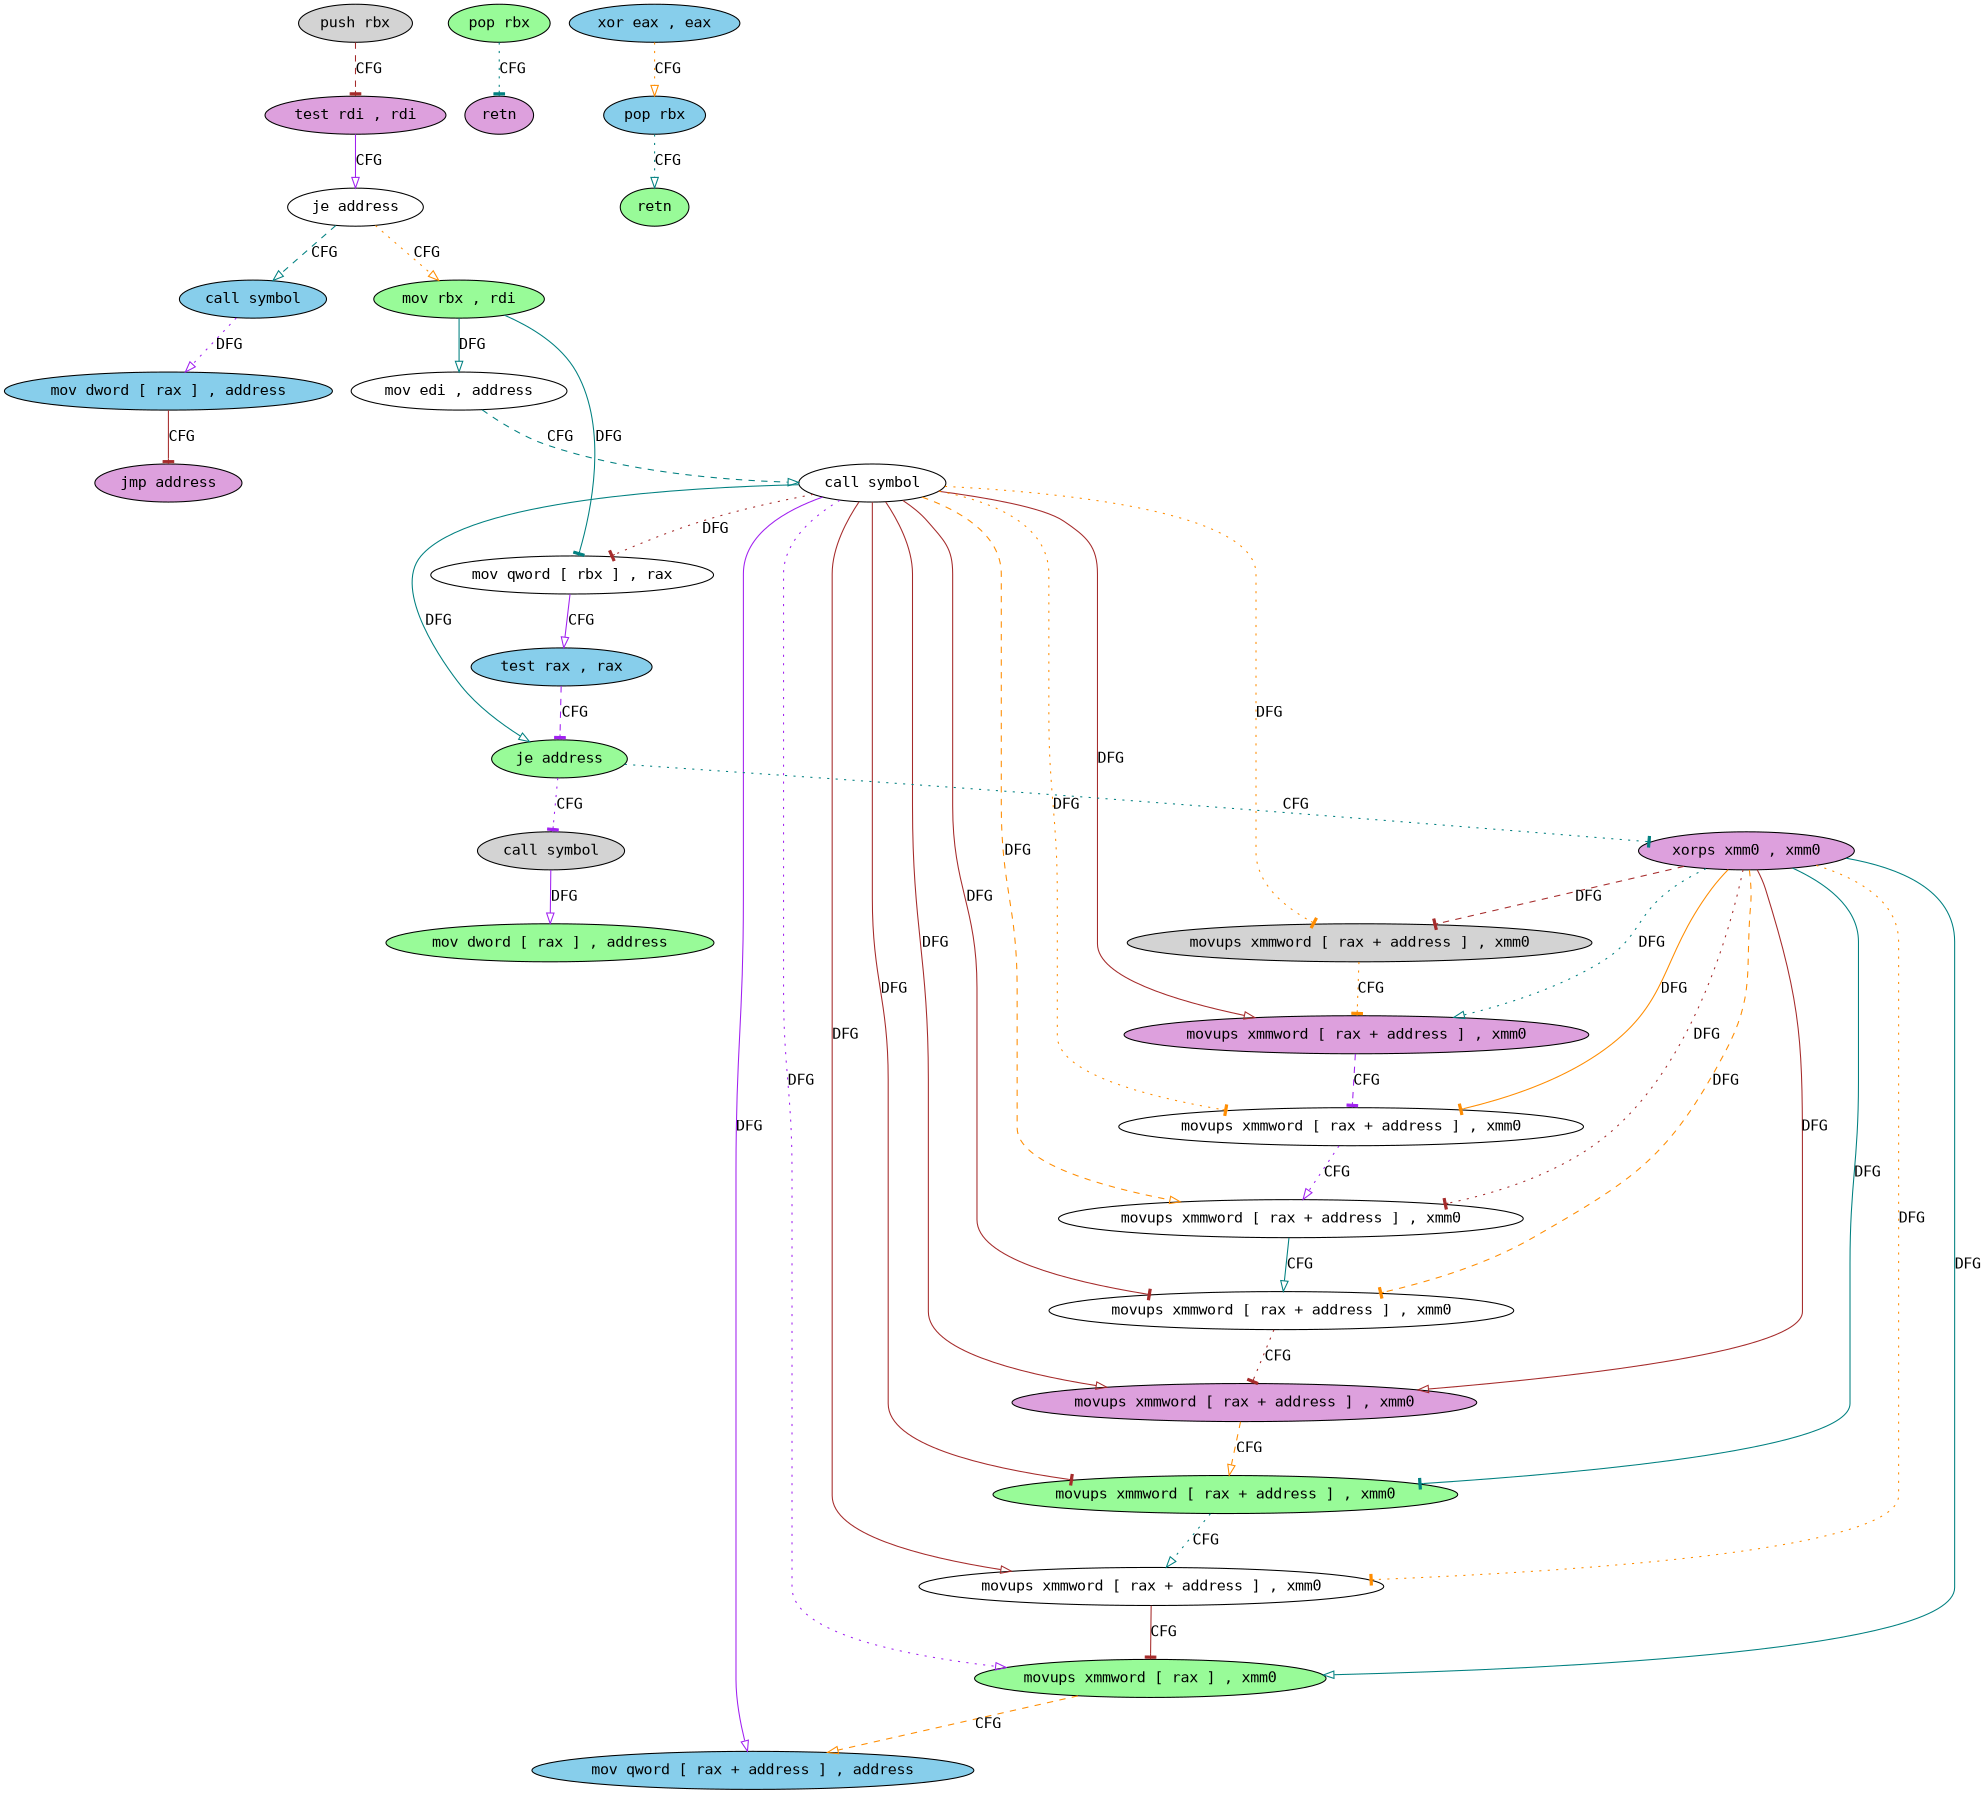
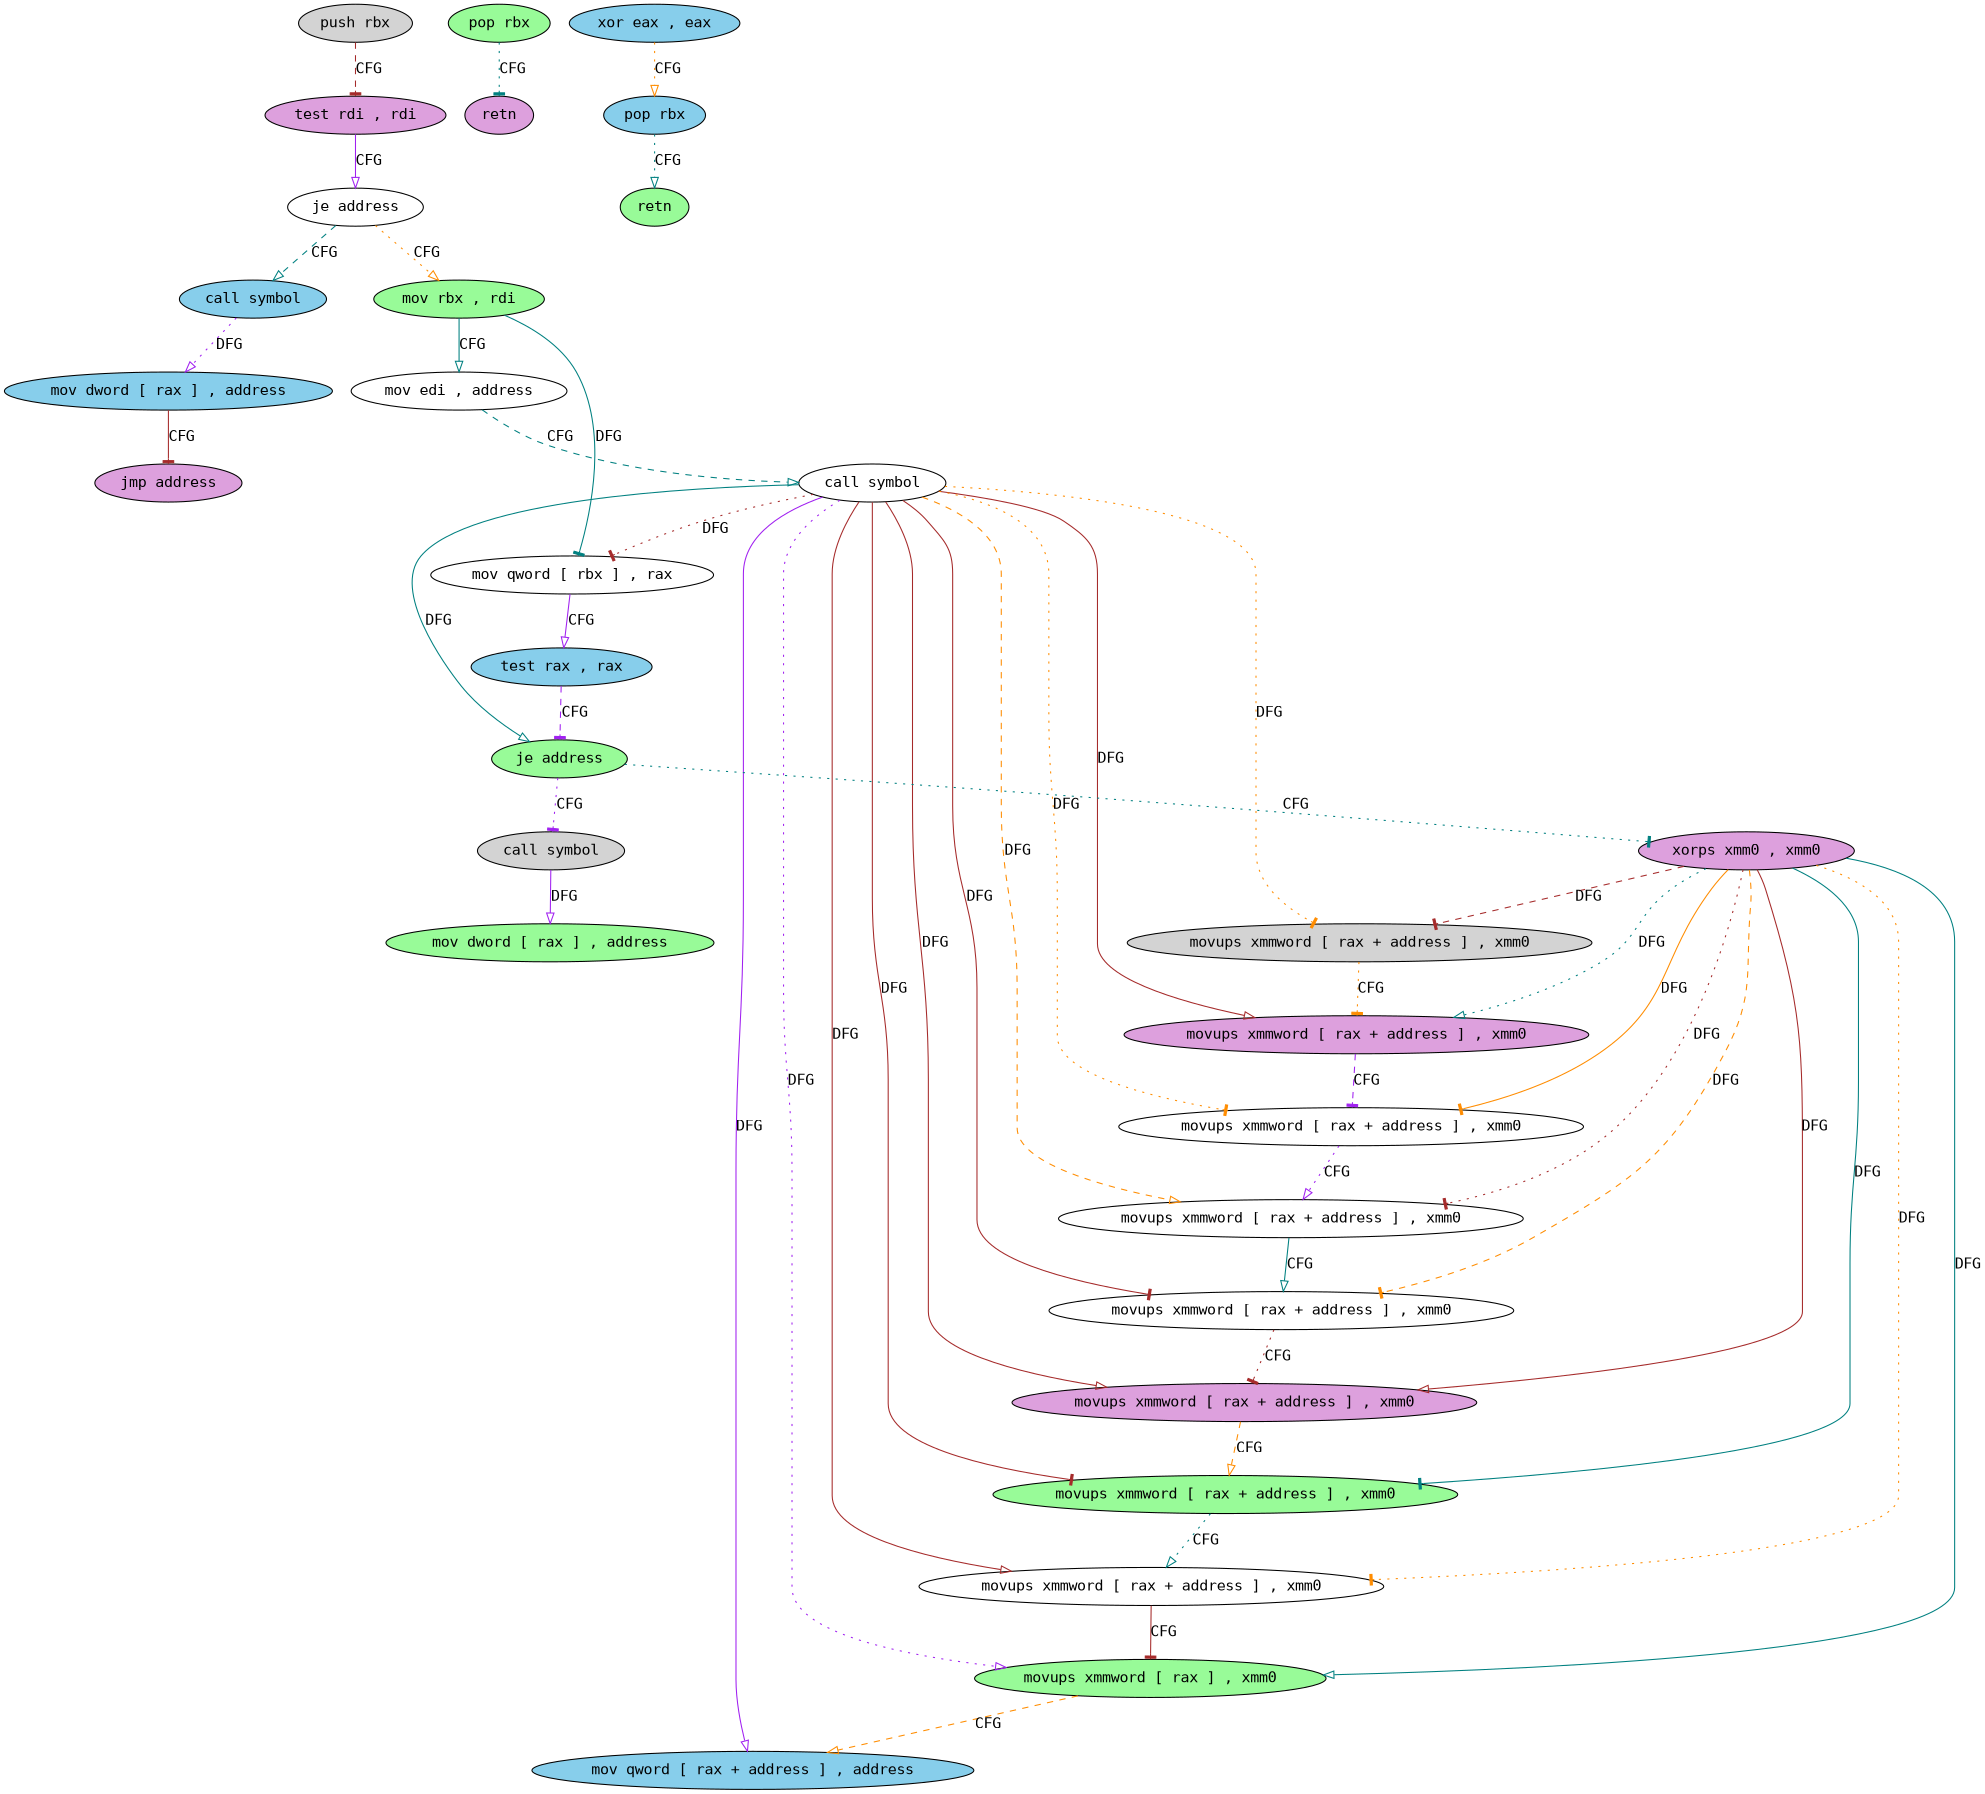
edge "mov rbx , rdi" -> "mov edi , address": label "DFG" -> "CFG"
